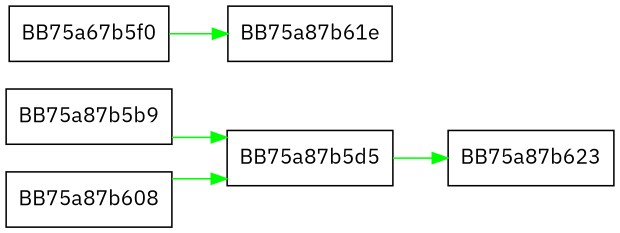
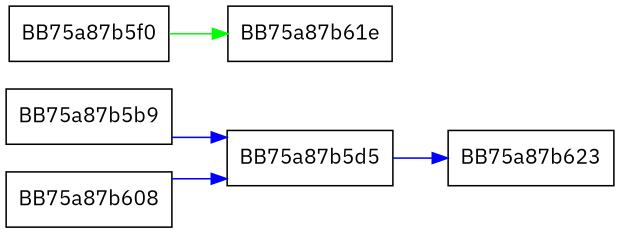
node "BB75a67b5f0": label "BB75a67b5f0" -> "BB75a87b5f0"
edge "BB75a87b5b9" -> "BB75a87b5d5": color green -> blue
edge "BB75a87b5d5" -> "BB75a87b623": color green -> blue
edge "BB75a87b608" -> "BB75a87b5d5": color green -> blue
